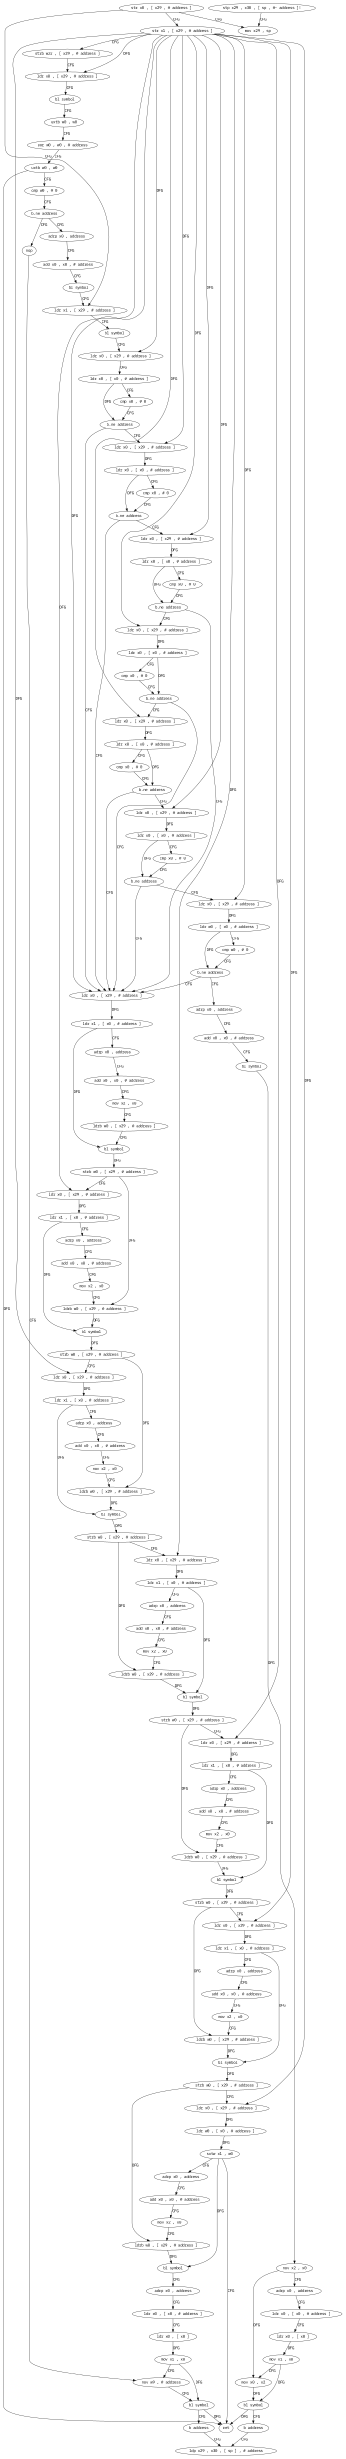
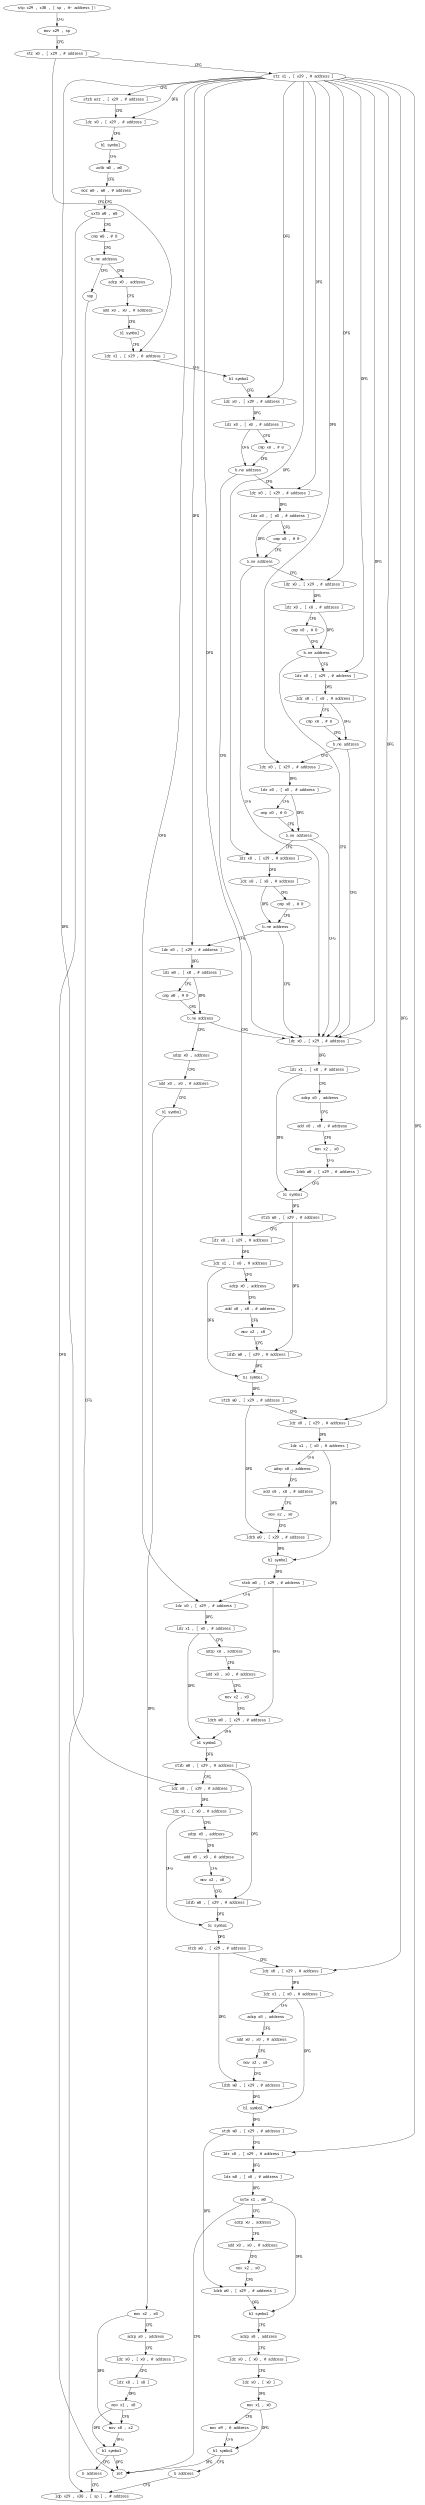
edge "str x0 , [ x29 , # address ]" -> "mov x29 , sp": reversed
edge "nop" -> "mov w9 , # address": now "nop" -> "ldp x29 , x30 , [ sp ] , # address"
